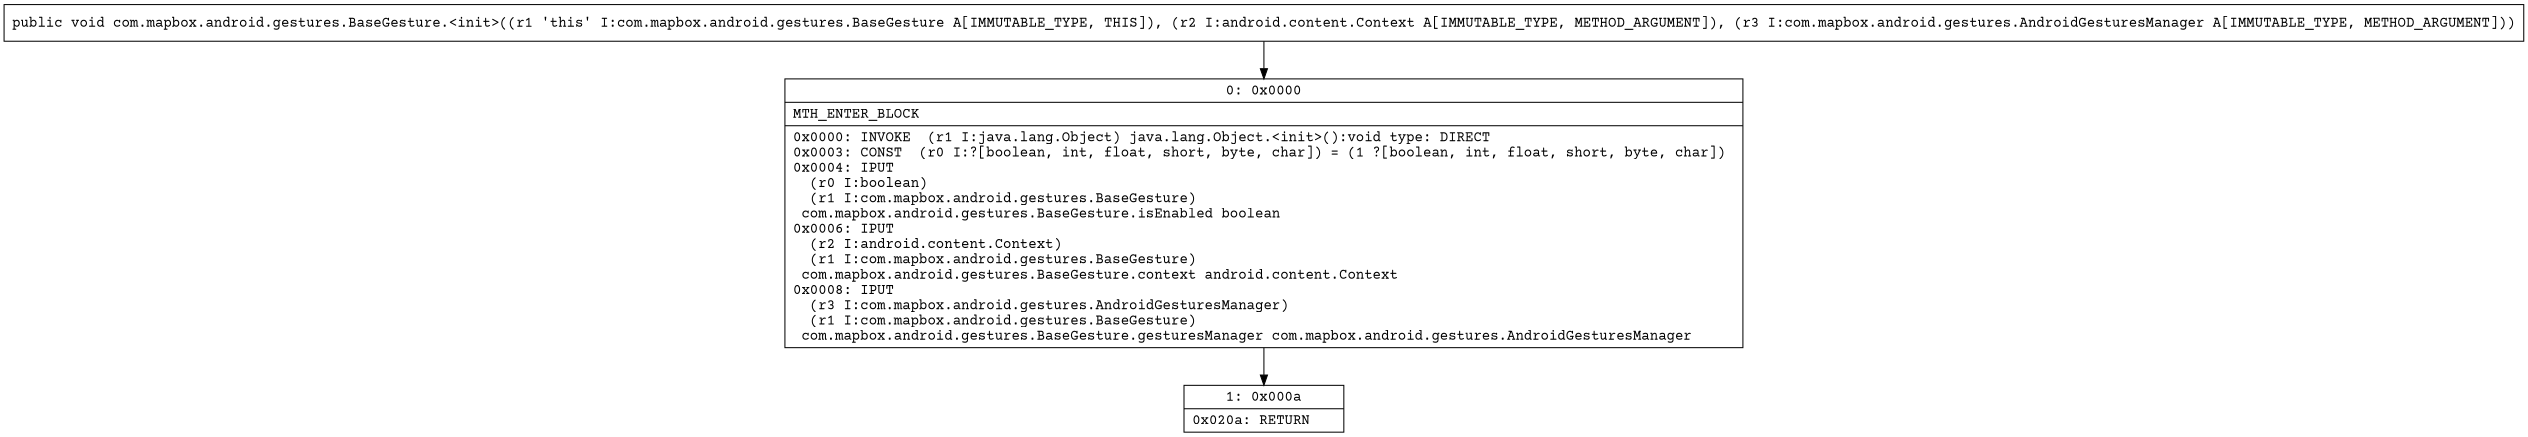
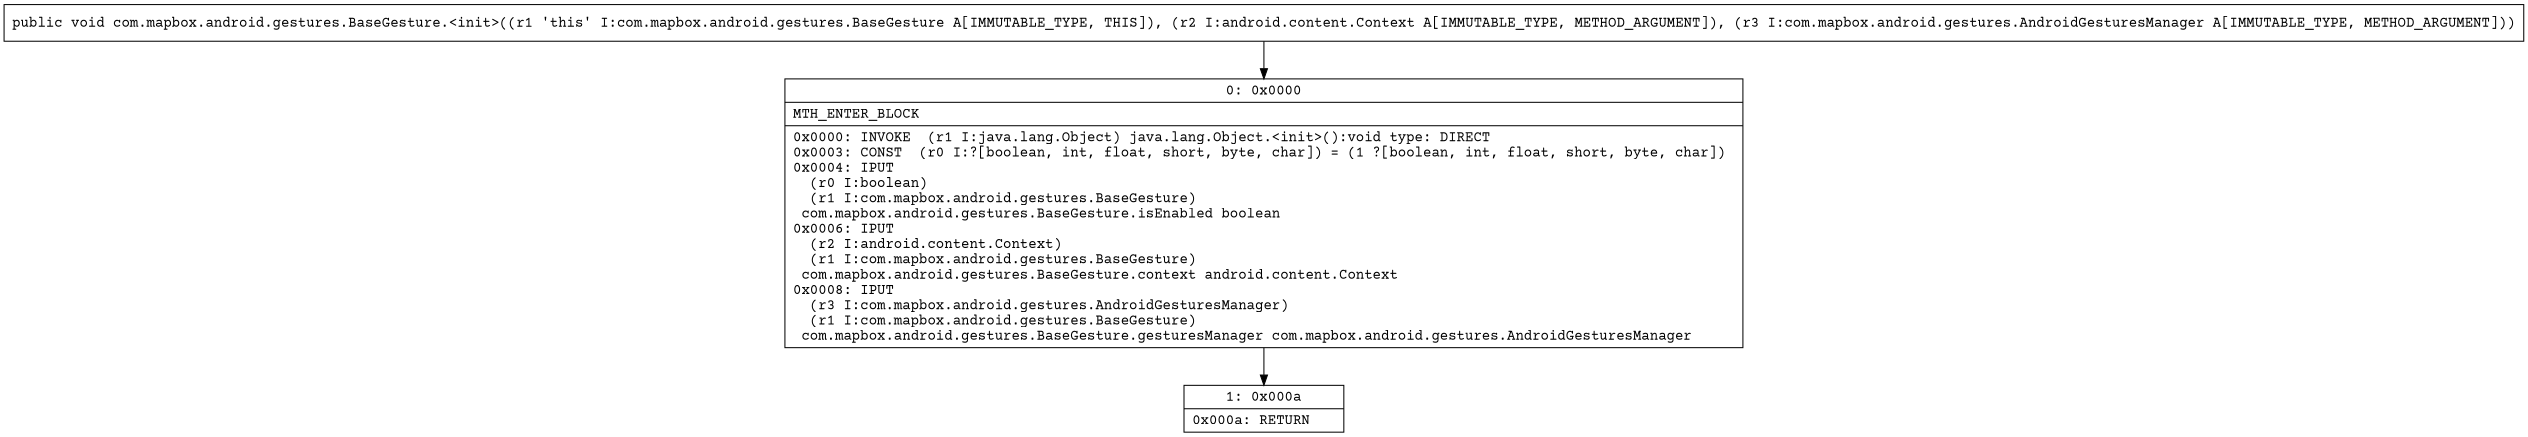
node "1: 0x000a": text "0x020a: RETURN" -> "0x000a: RETURN"
